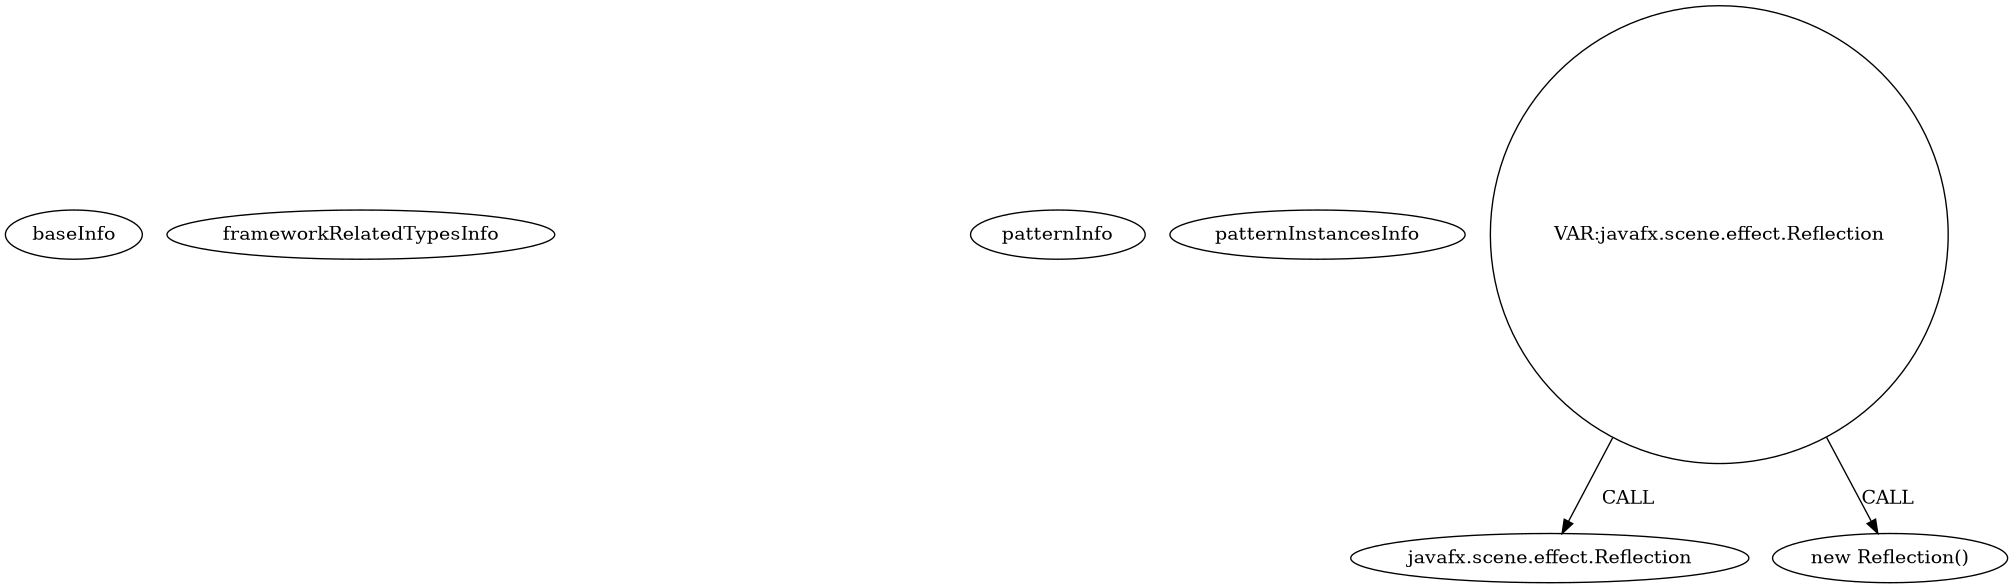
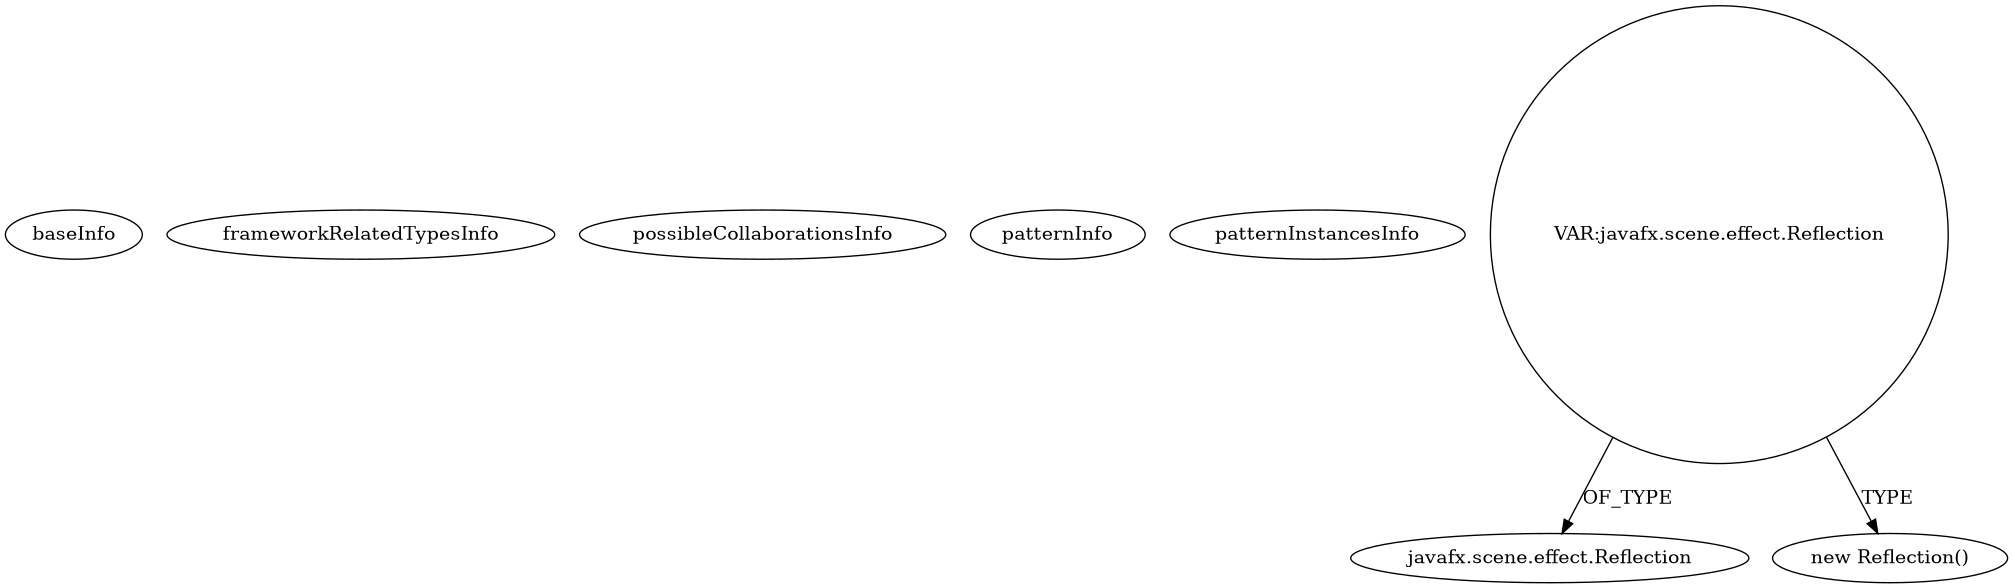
node "possibleCollaborationsInfo": added
edge "VAR:javafx.scene.effect.Reflection" -> "javafx.scene.effect.Reflection": label "CALL" -> "OF_TYPE"
edge "VAR:javafx.scene.effect.Reflection" -> "new Reflection()": label "CALL" -> "TYPE"
